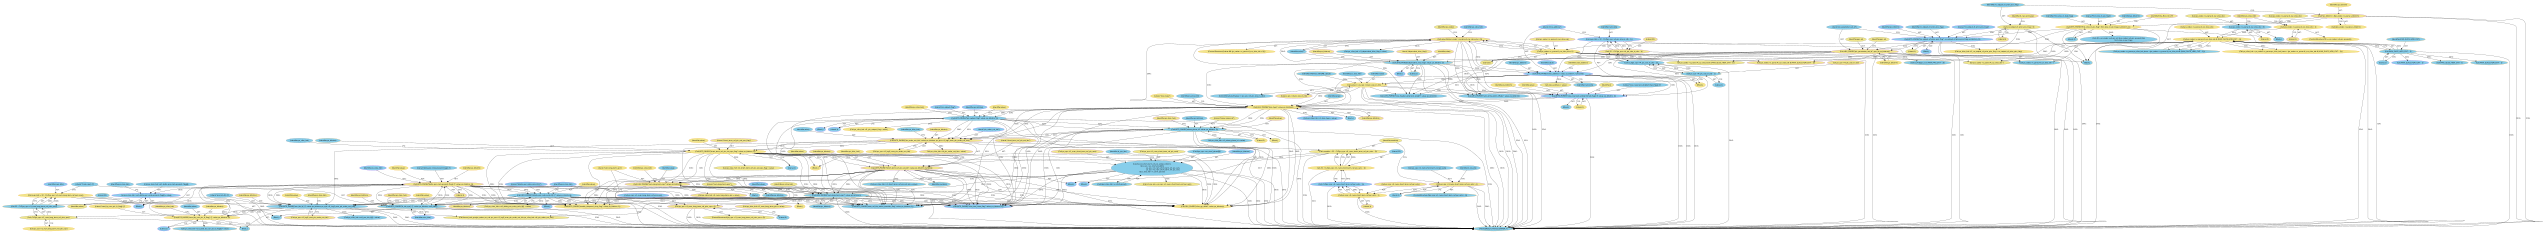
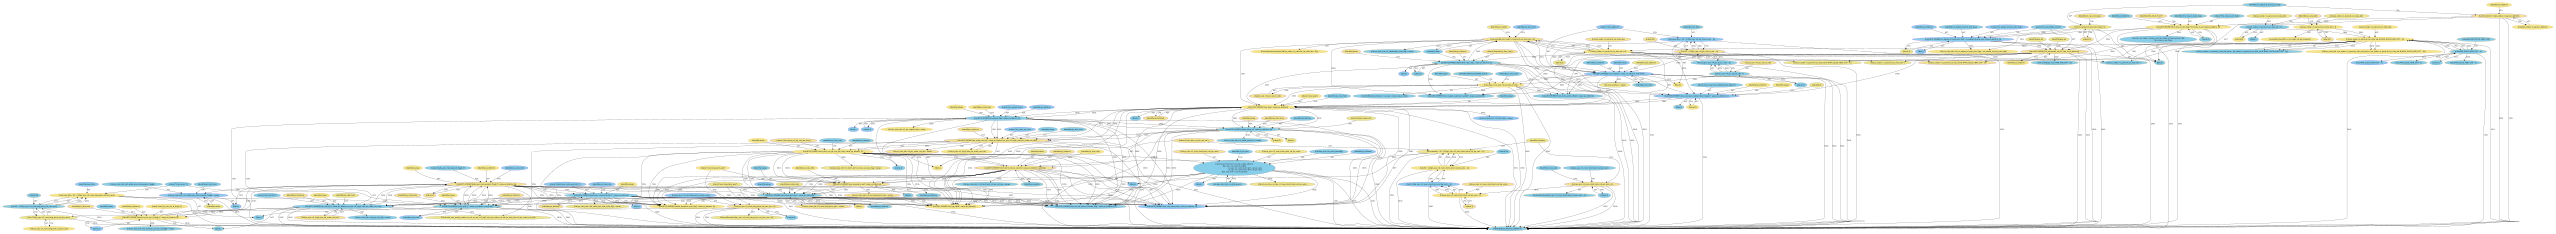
edge "(Call,32 - CLZ(ps_sps->i1_num_long_term_ref_pics_sps))" -> "(MethodReturn,IHEVCD_ERROR_T)": added, label "DDG:"
